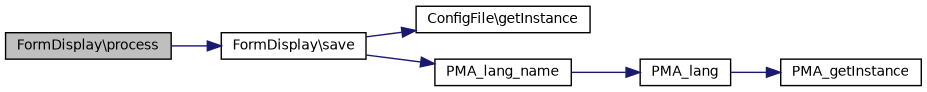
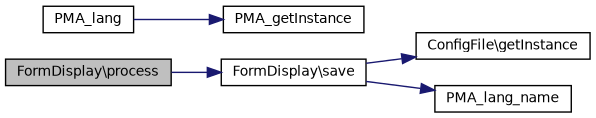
edge "PMA_lang_name" -> "PMA_lang": removed
